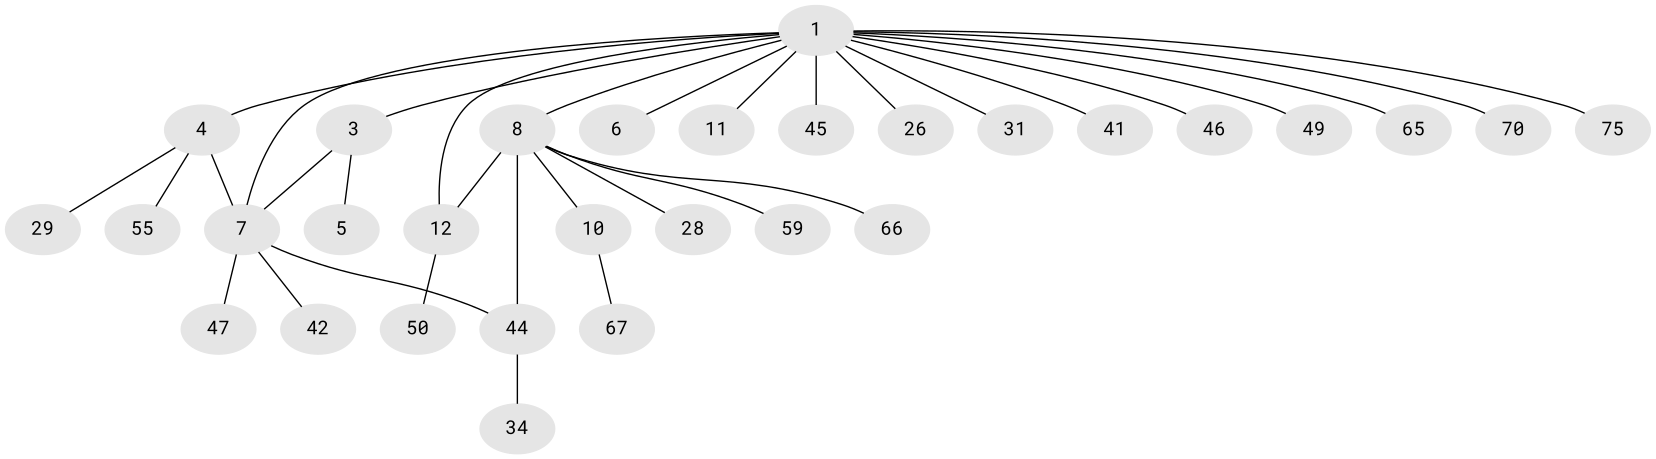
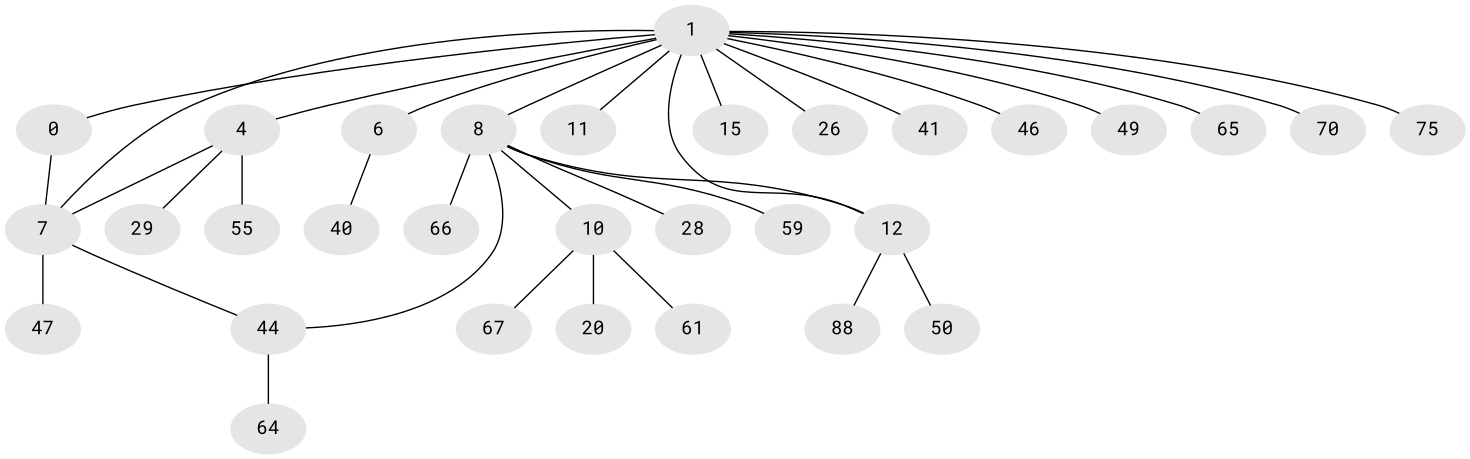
node "3": label "3" -> "0"
node "45": label "45" -> "15"
node "31": removed
node "5": removed
node "40": added
node "42": removed
node "20": added
node "61": added
node "88": added
node "34": label "34" -> "64"
